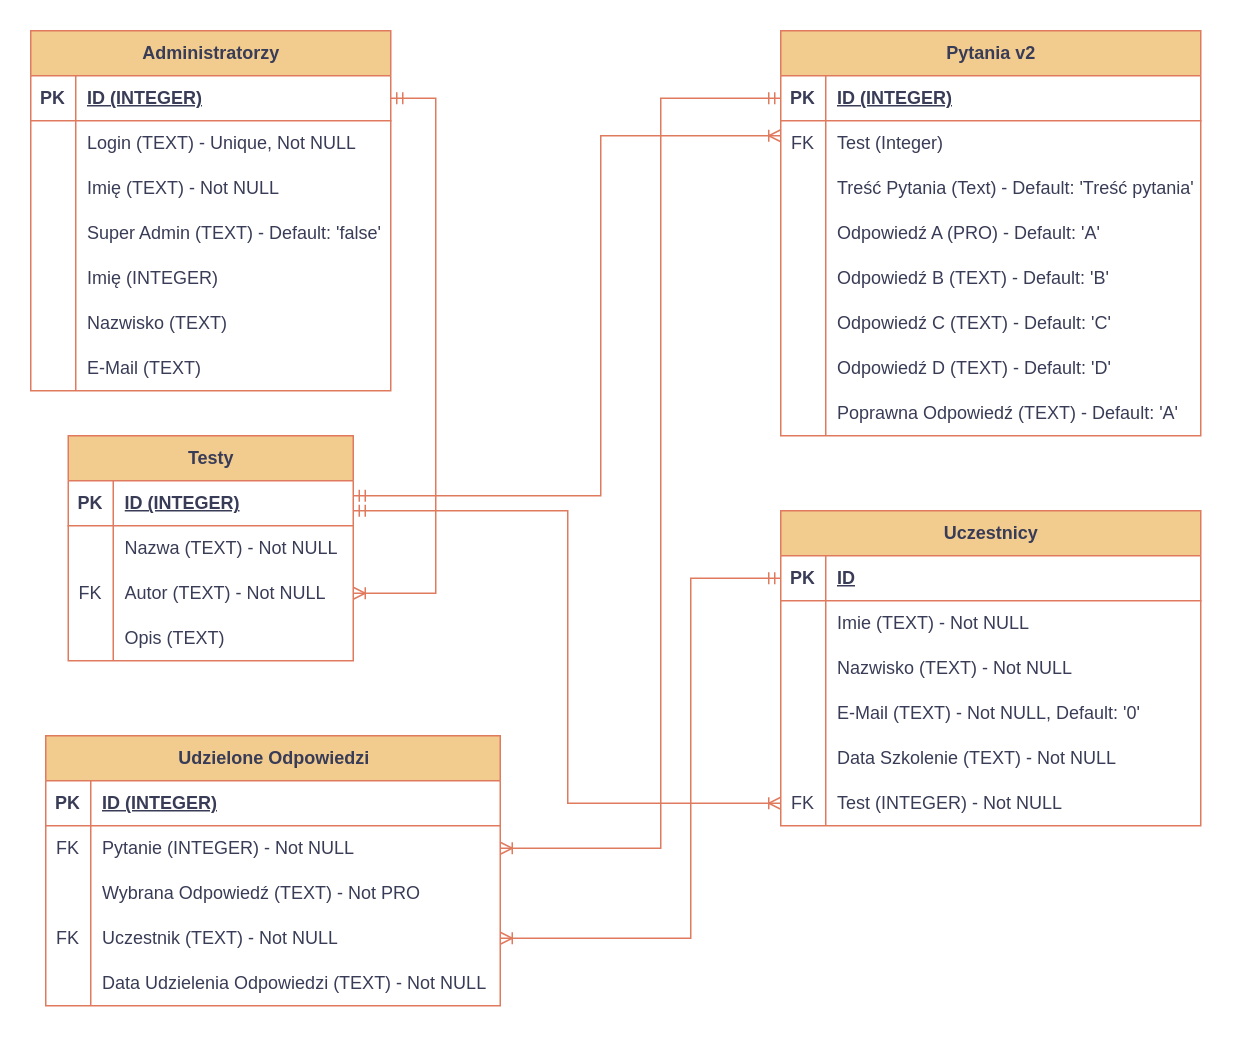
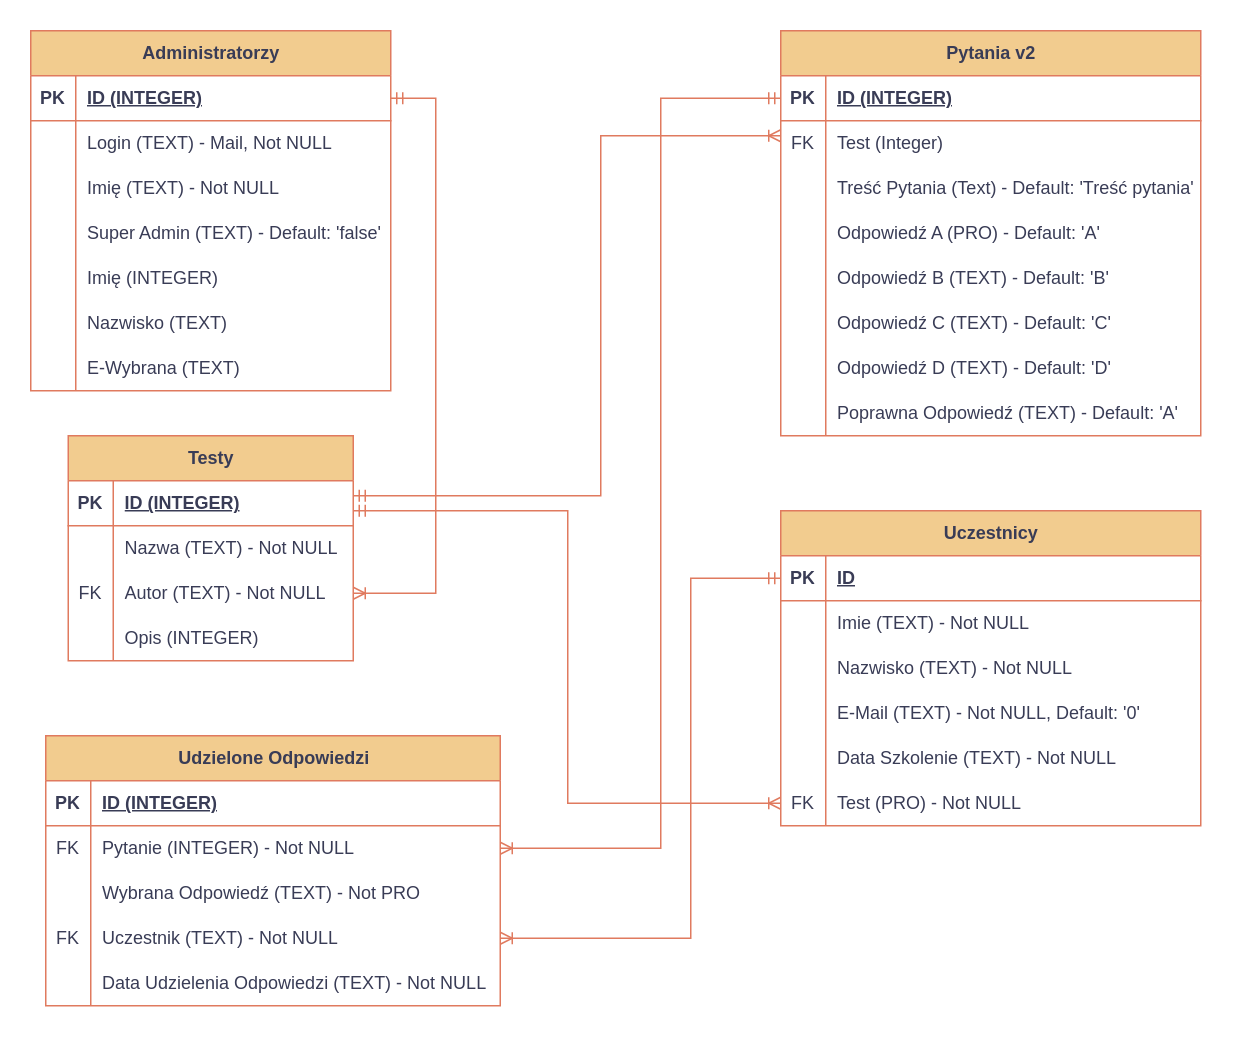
node "Login (TEXT) - Unique, Not NULL": label "Login (TEXT) - Unique, Not NULL" -> "Login (TEXT) - Mail, Not NULL"
node "E-Mail (TEXT)": label "E-Mail (TEXT)" -> "E-Wybrana (TEXT)"
node "Opis (TEXT)": label "Opis (TEXT)" -> "Opis (INTEGER)"
node "Test (INTEGER) - Not NULL": label "Test (INTEGER) - Not NULL" -> "Test (PRO) - Not NULL"
